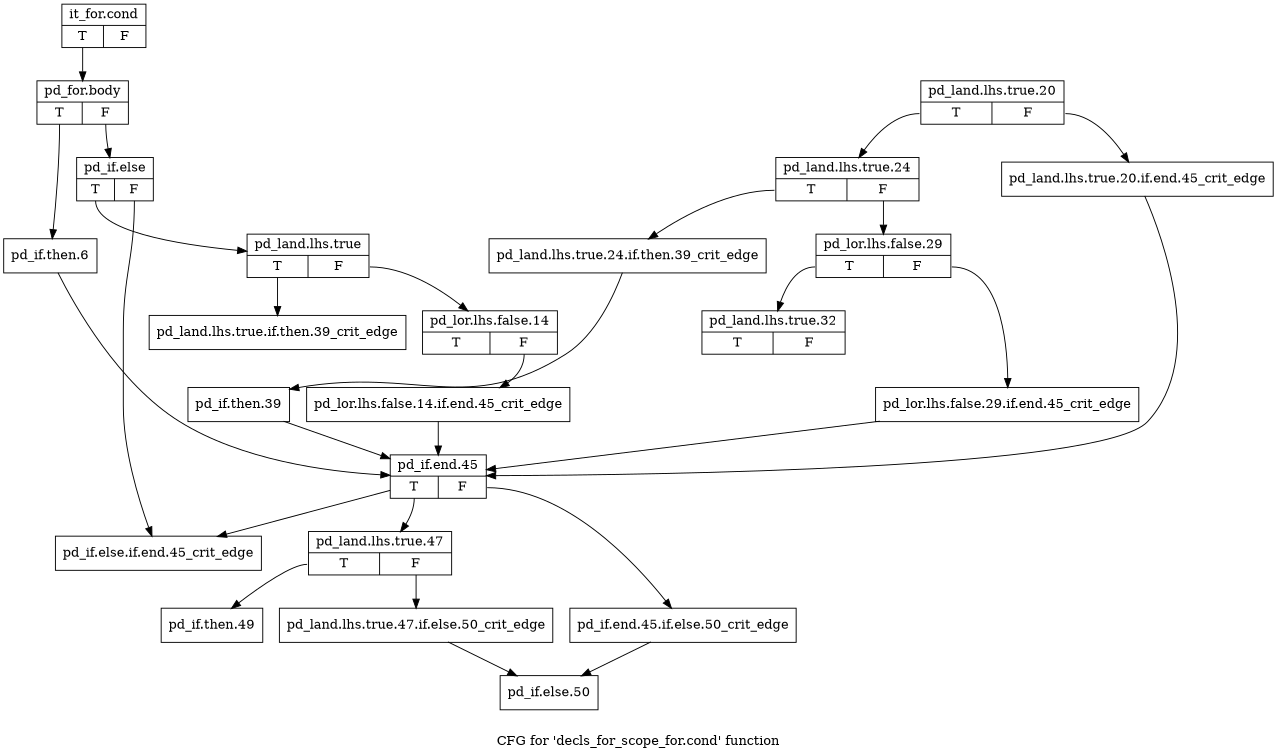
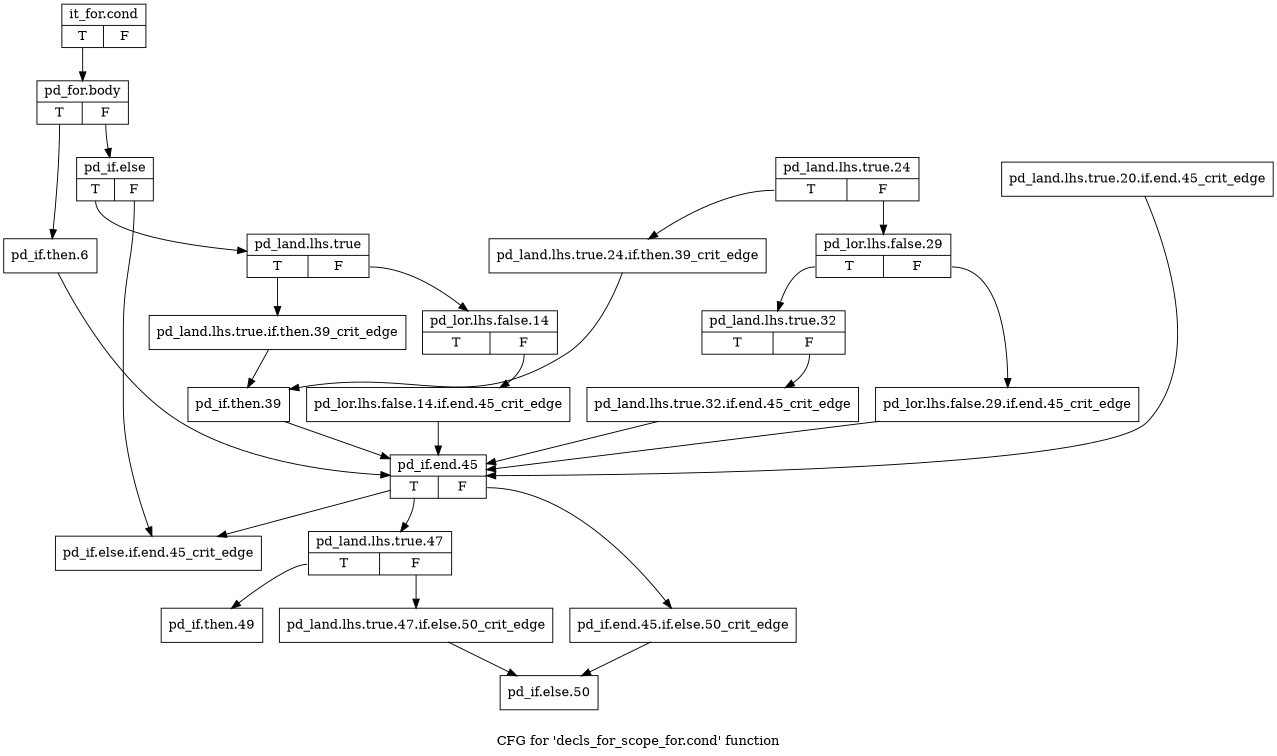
node "pd_land.lhs.true.20": removed
edge "pd_land.lhs.true.if.then.39_crit_edge" -> "pd_if.then.39": added
node "pd_land.lhs.true.32.if.end.45_crit_edge": added
